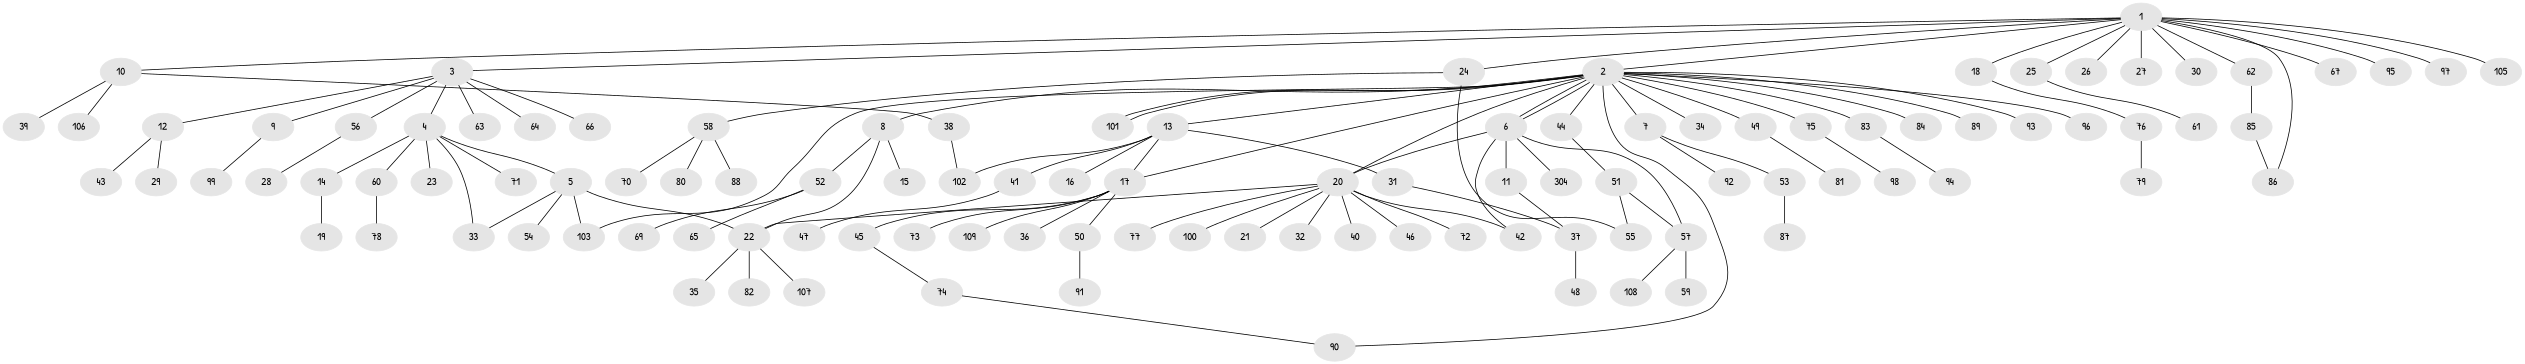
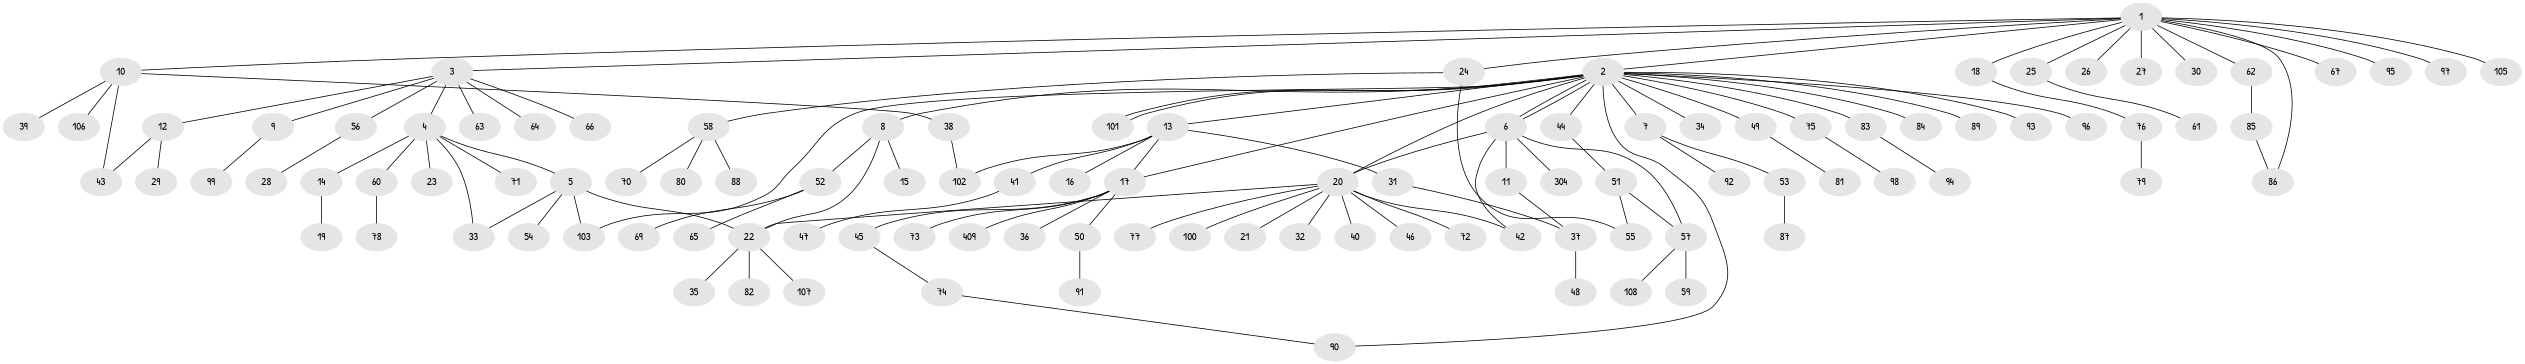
edge "10" -- "43": added
node "109": label "109" -> "409"
